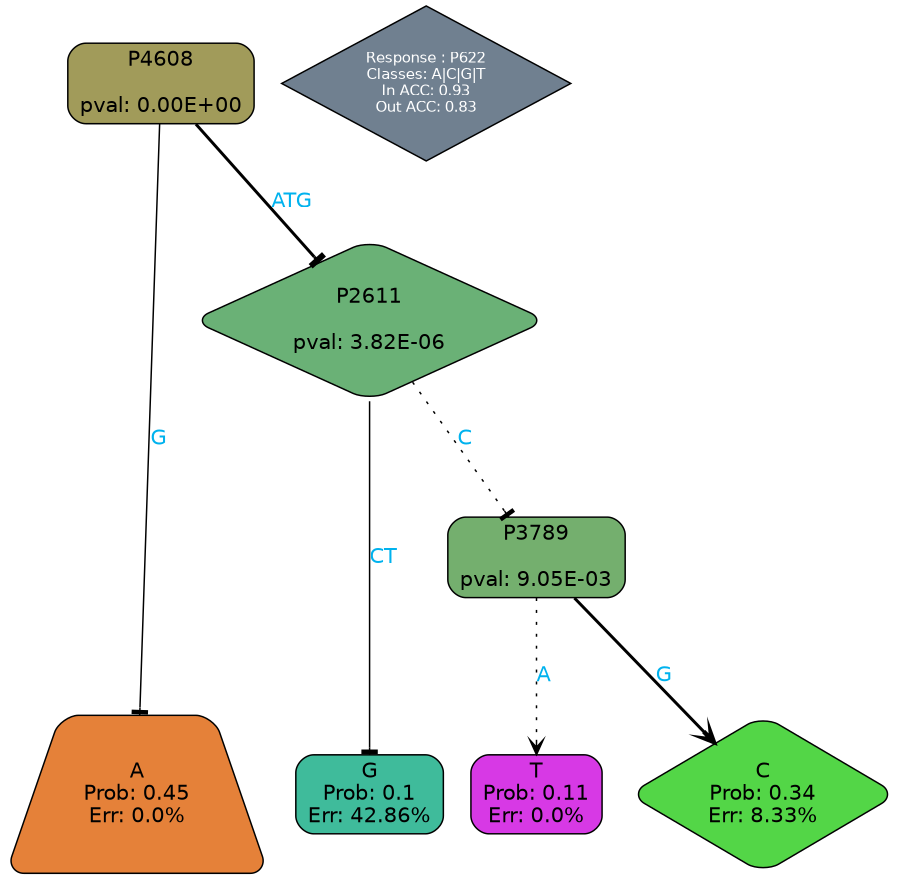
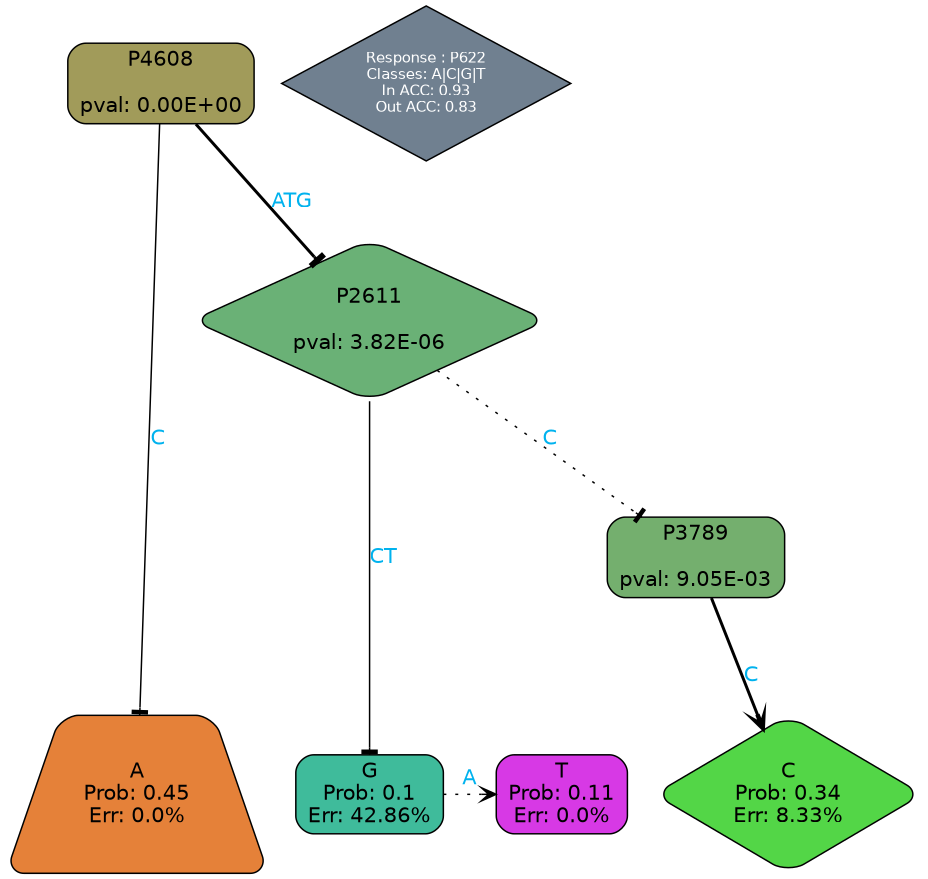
edge "P4608 pval: 0.00E+00" -> "A Prob: 0.45 Err: 0.0%": label "G" -> "C"
edge "P3789 pval: 9.05E-03" -> "T Prob: 0.11 Err: 0.0%": now "G Prob: 0.1 Err: 42.86%" -> "T Prob: 0.11 Err: 0.0%"
edge "P3789 pval: 9.05E-03" -> "C Prob: 0.34 Err: 8.33%": label "G" -> "C"
